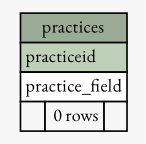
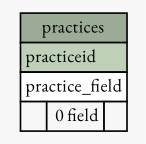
node "practices": text "0 rows" -> "0 field"
